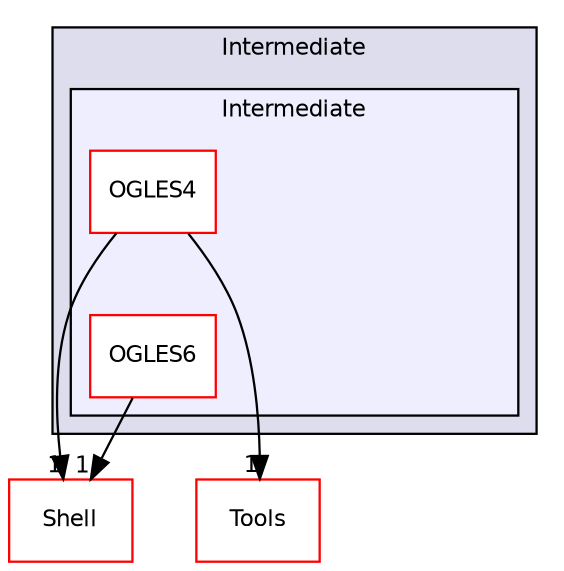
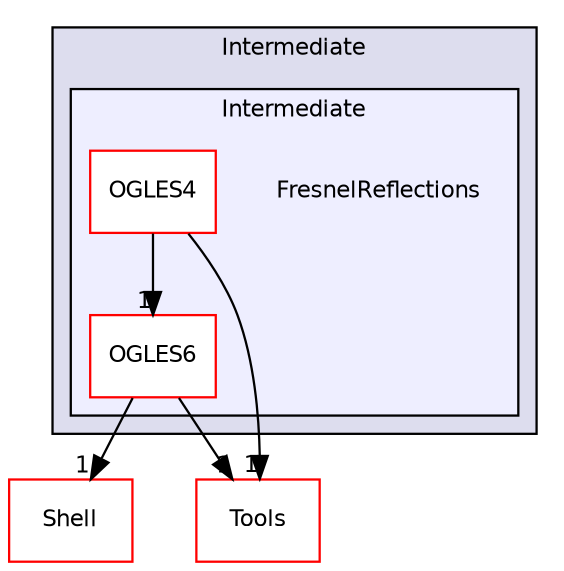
node "FresnelReflections": added
edge "OGLES4" -> "Shell": now "OGLES4" -> "OGLES6"
edge "OGLES6" -> "Tools": added
